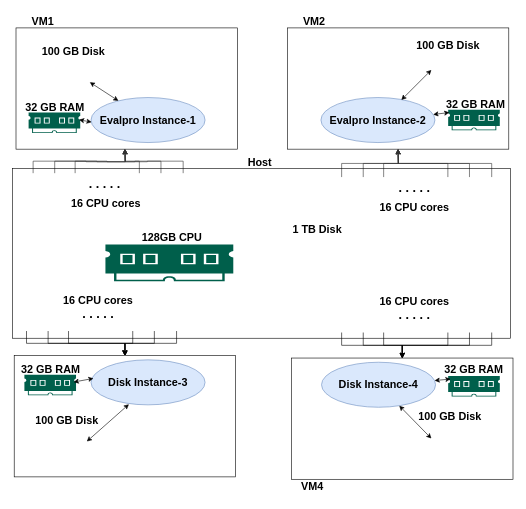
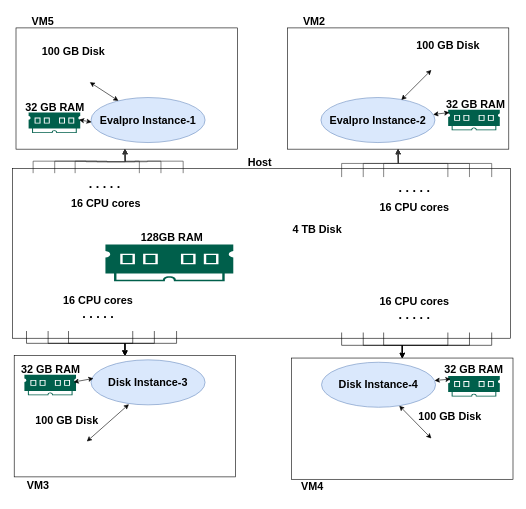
node "VM1": label "VM1" -> "VM5"
node "1 TB Disk": label "1 TB Disk" -> "4 TB Disk"
node "128GB CPU": label "128GB CPU" -> "128GB RAM"
node "VM3": added
